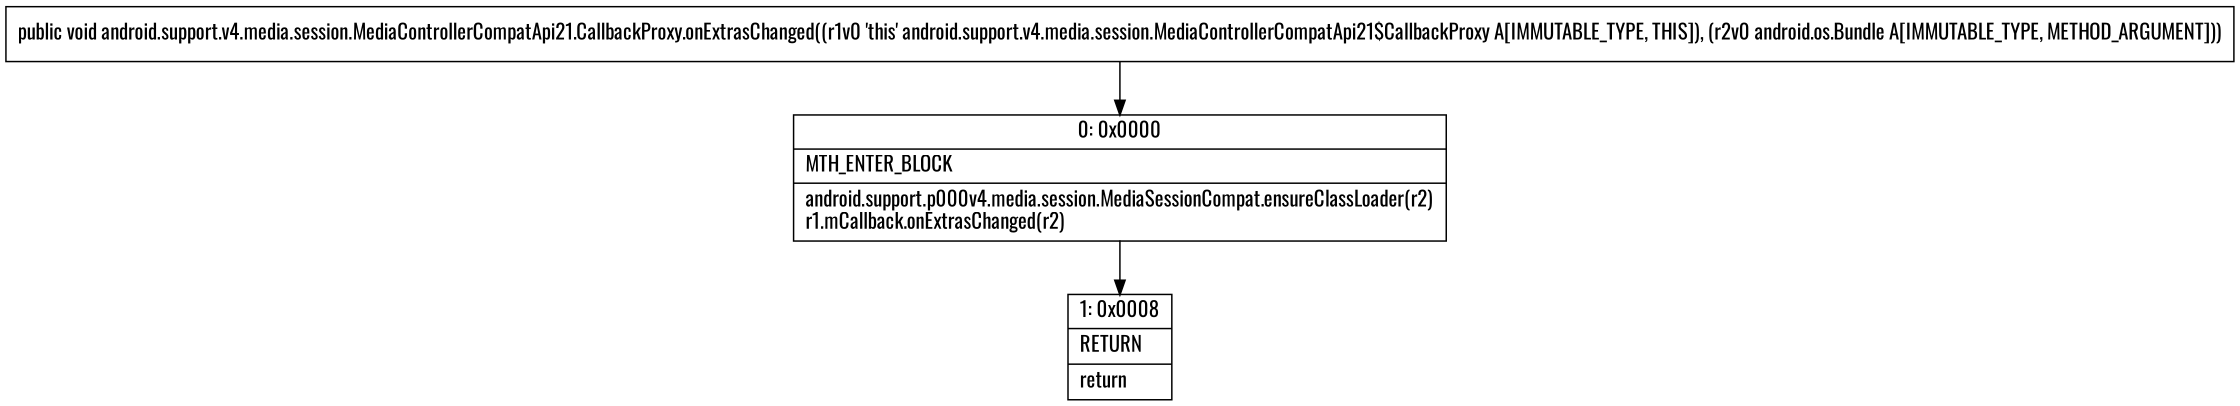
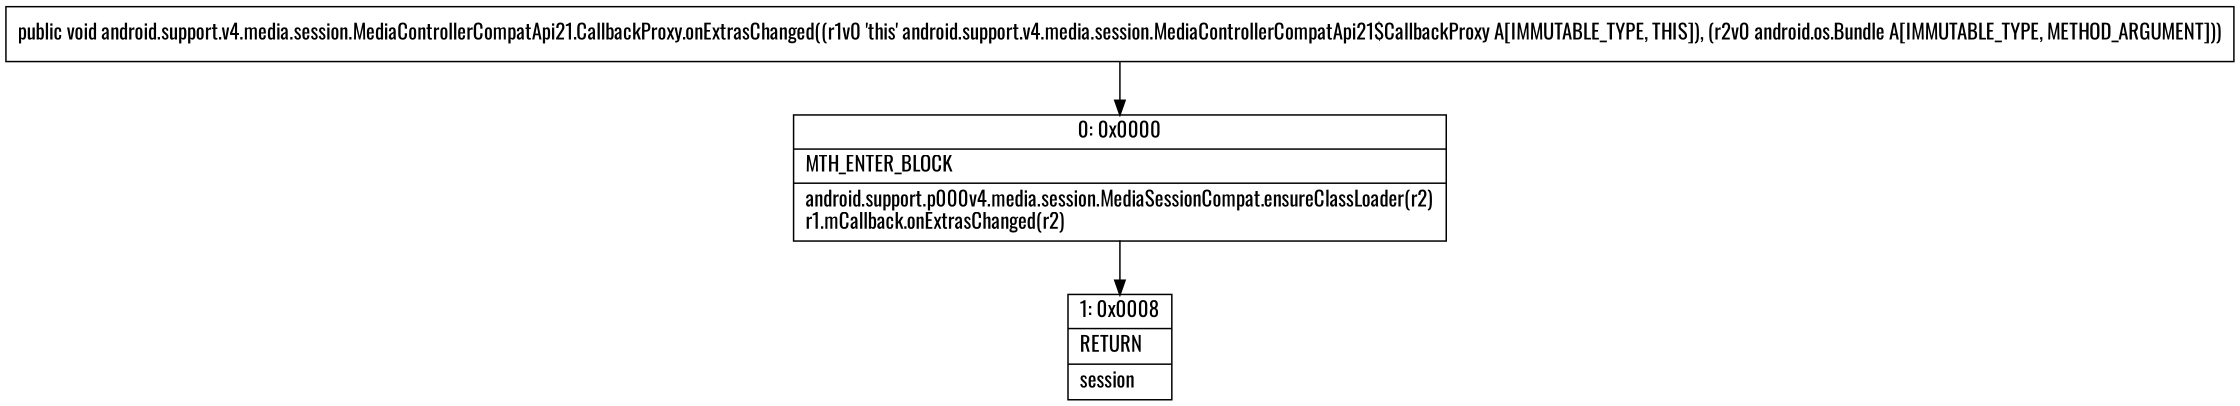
node "1: 0x0008": text "return" -> "session"
